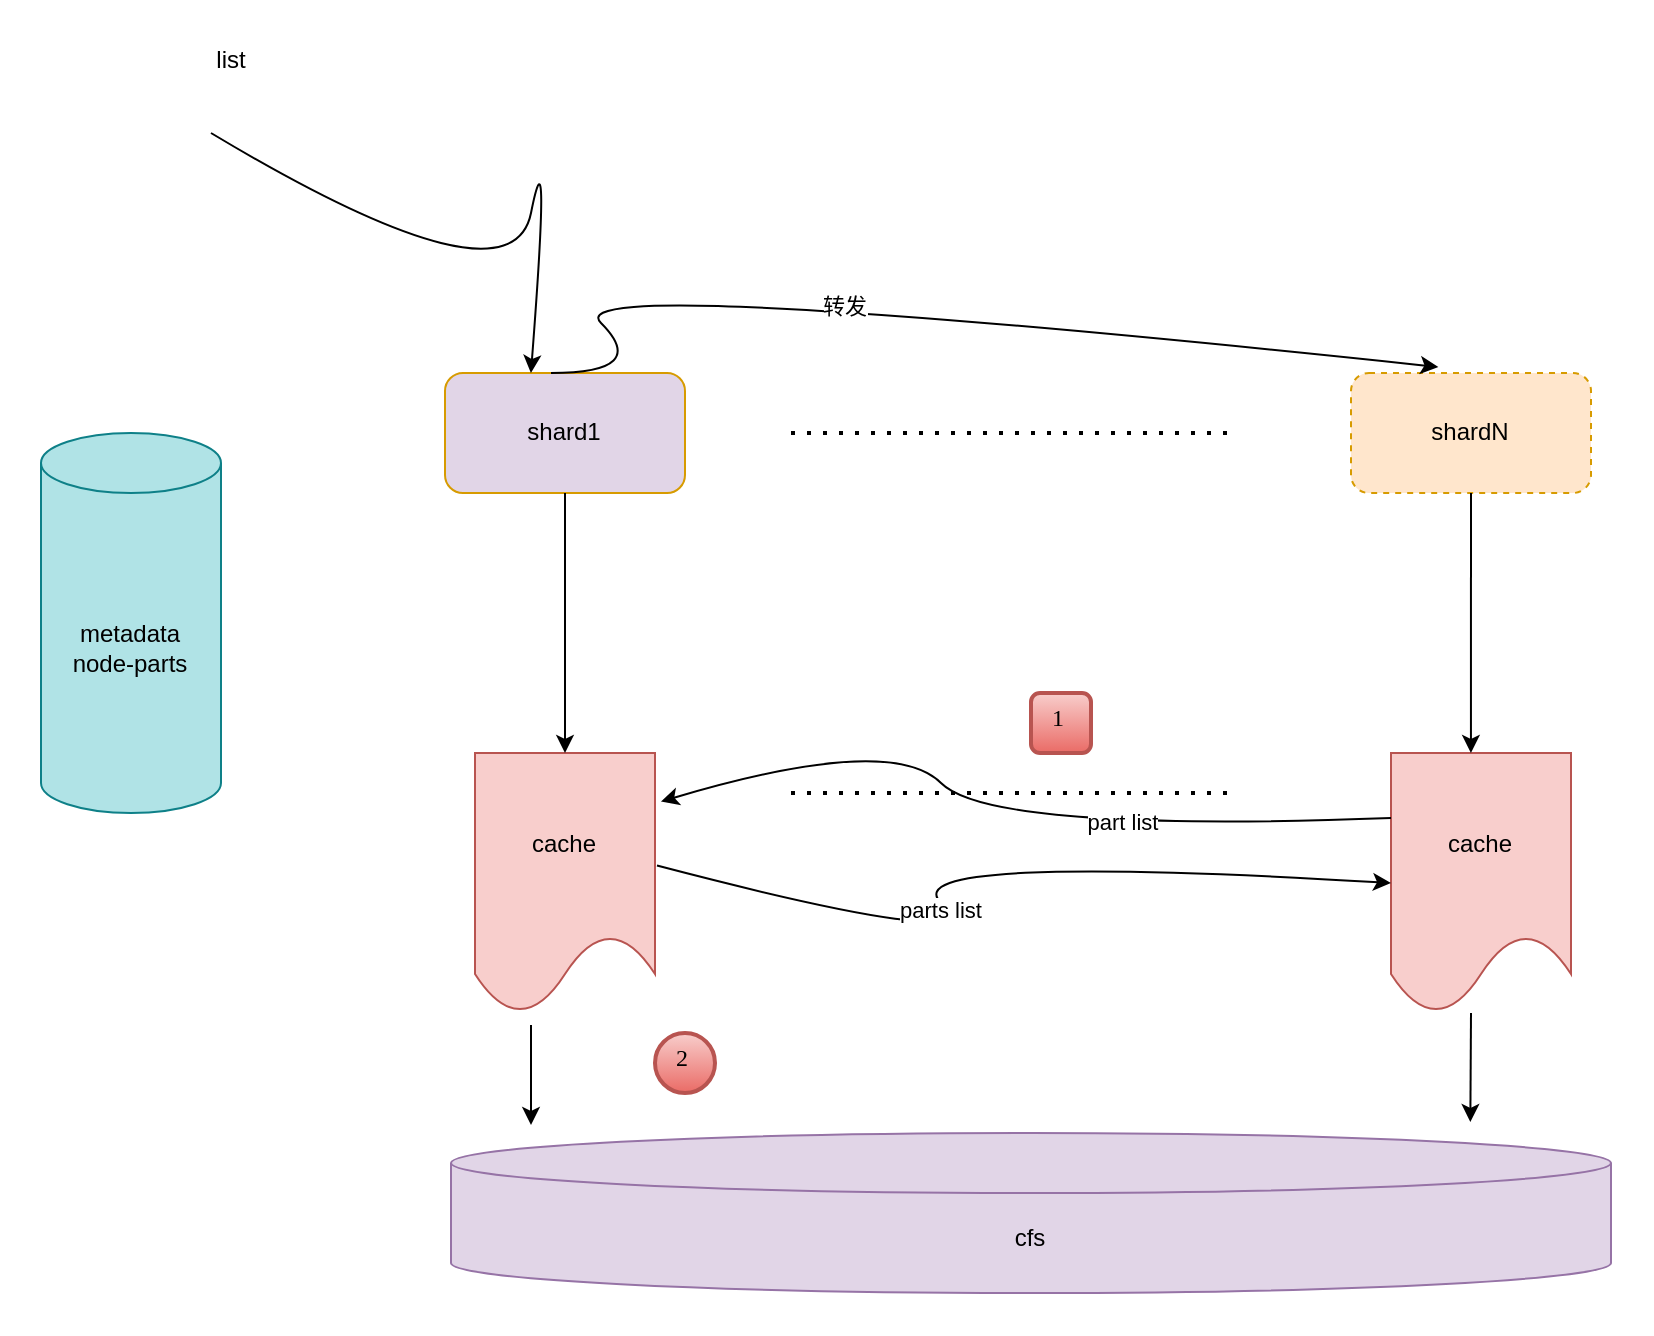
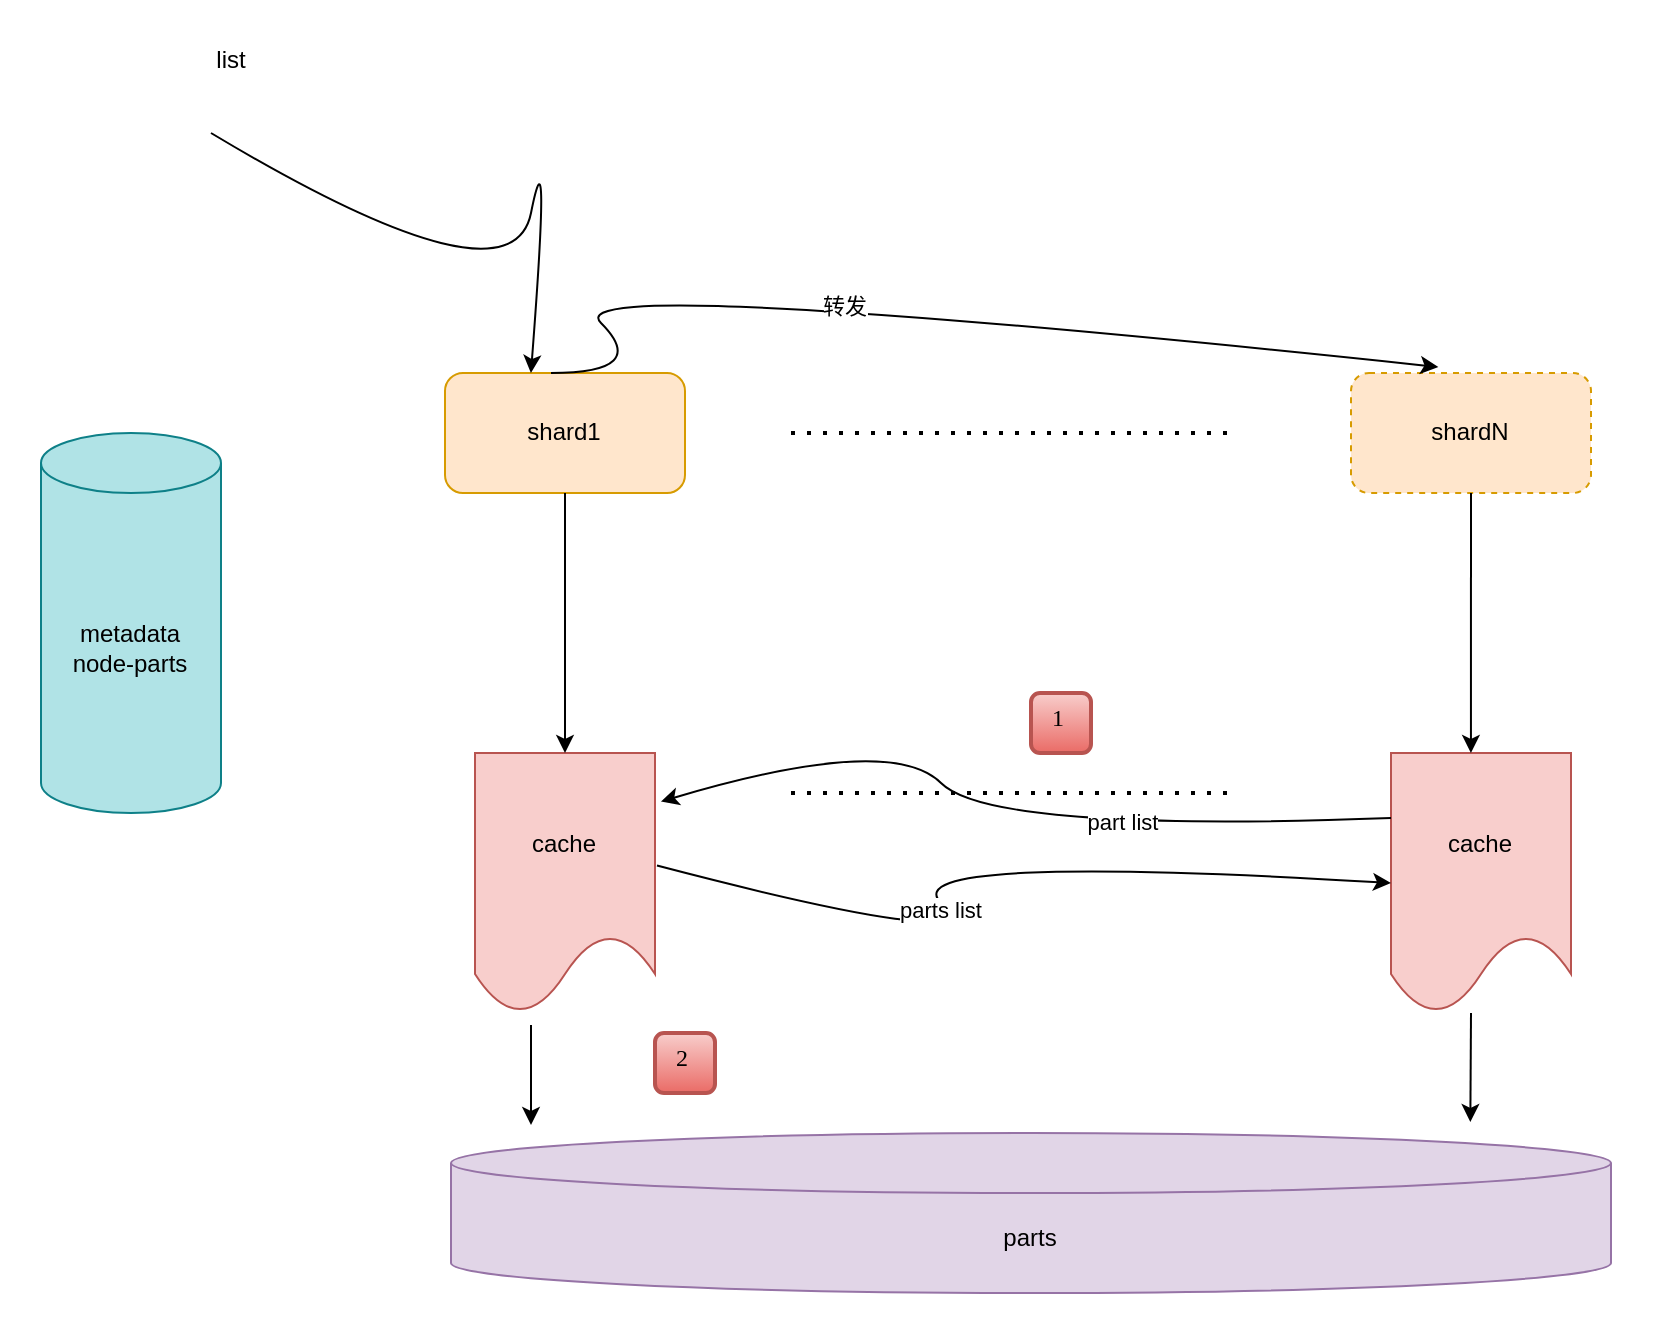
node "shard1": fillcolor #e1d5e7 -> #ffe6cc
node "2": shape ellipse -> rounded rectangle
node "cfs": label "cfs" -> "parts"
